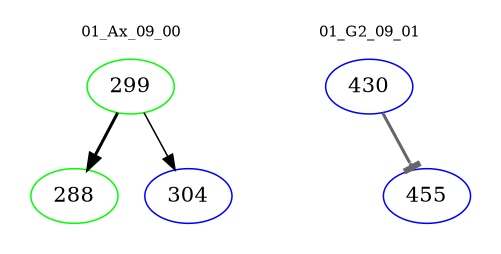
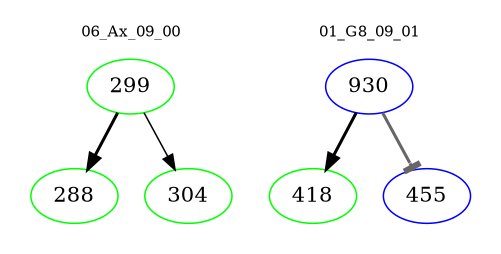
cluster "01_Ax_09_00": label "01_Ax_09_00" -> "06_Ax_09_00"
cluster "01_G2_09_01": label "01_G2_09_01" -> "01_G8_09_01"
node "430": label "430" -> "930"
node "304": color blue -> green
node "418": added
